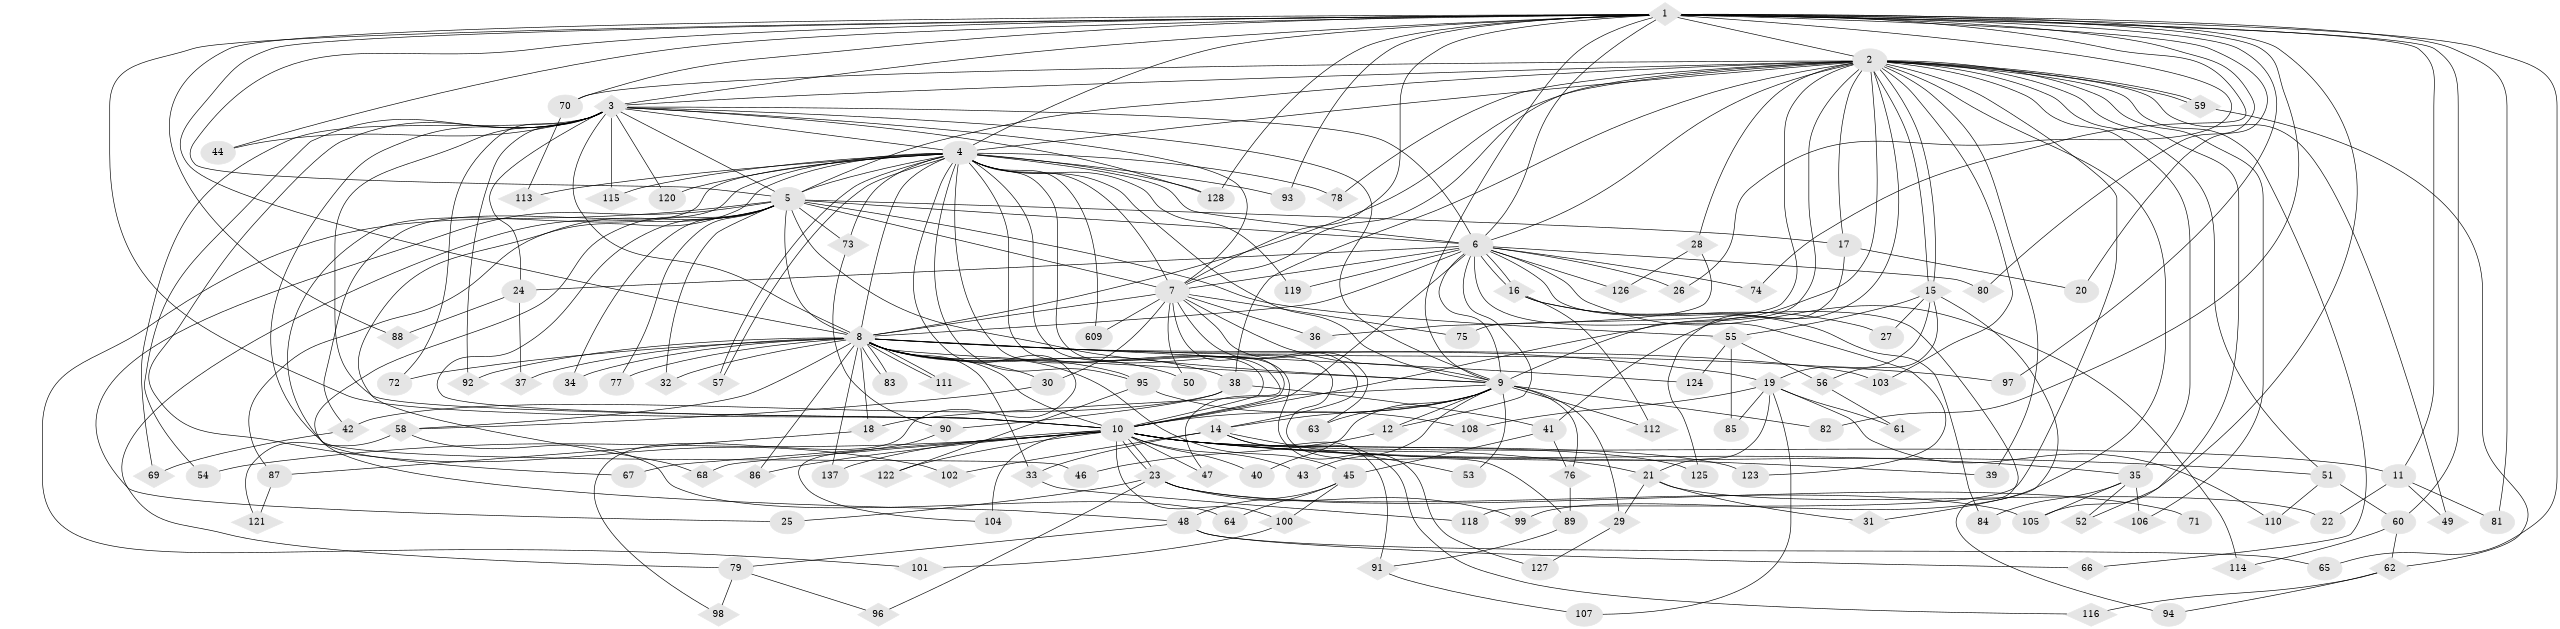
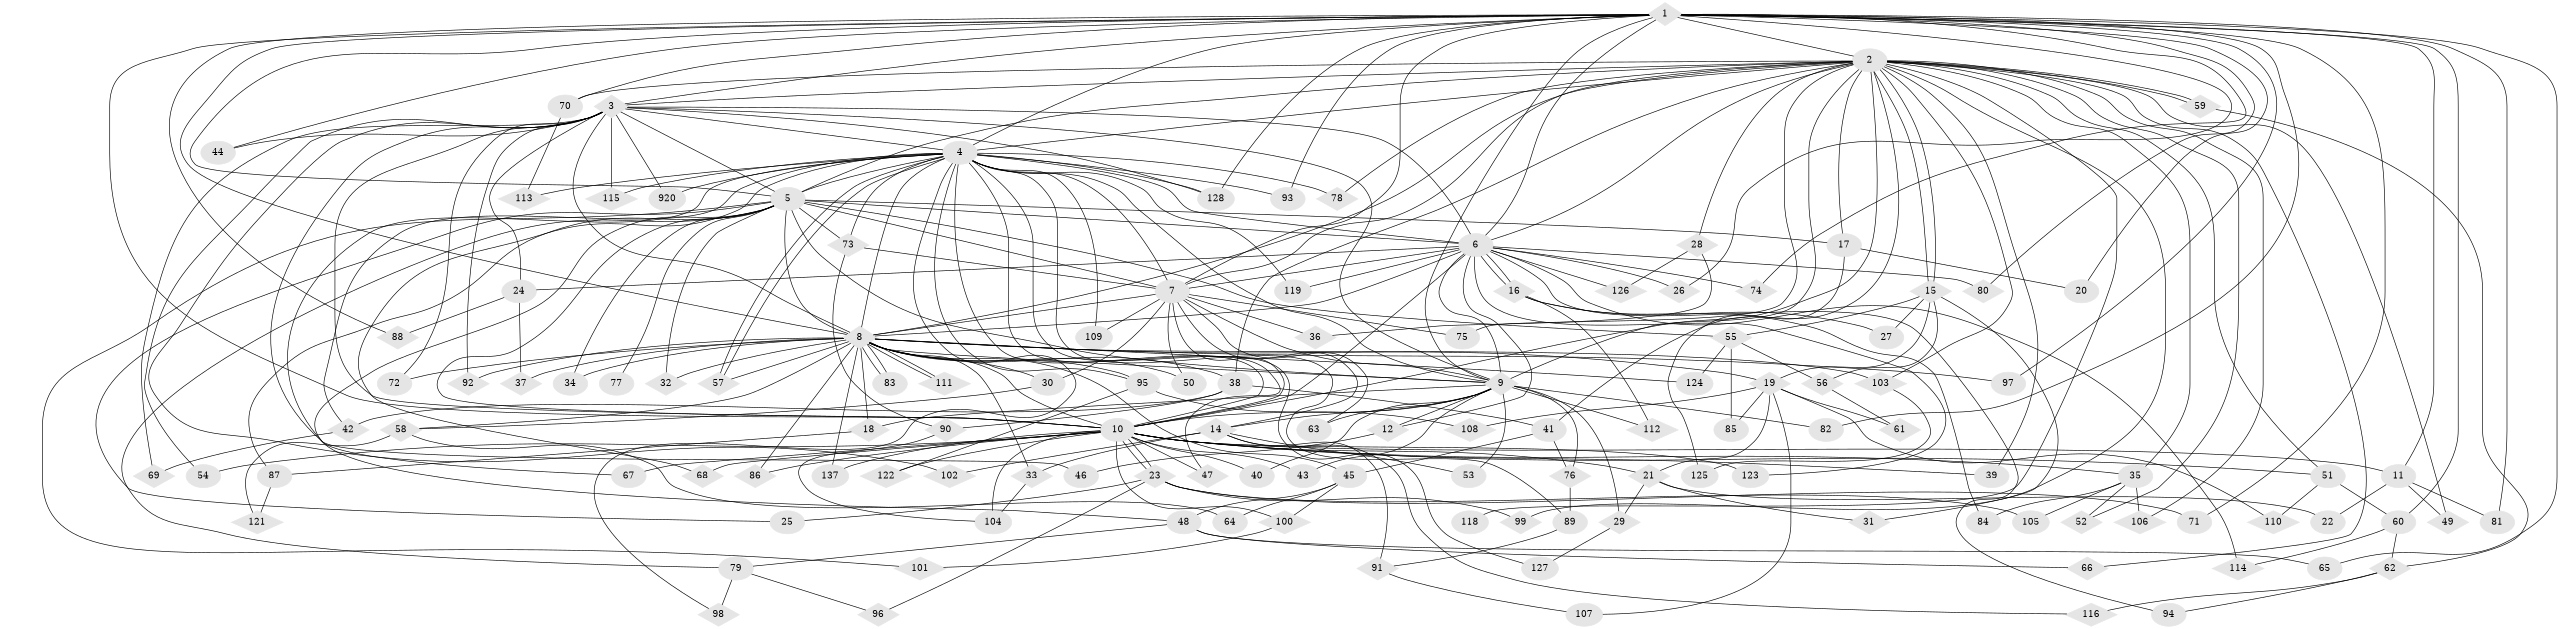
edge "1" -- "105": now "1" -- "71"
edge "3" -- "7": now "73" -- "7"
node "120": label "120" -> "920"
node "609": label "609" -> "109"
edge "8" -- "77": now "8" -- "57"
edge "10" -- "125": now "103" -- "125"
edge "33" -- "118": now "33" -- "104"
